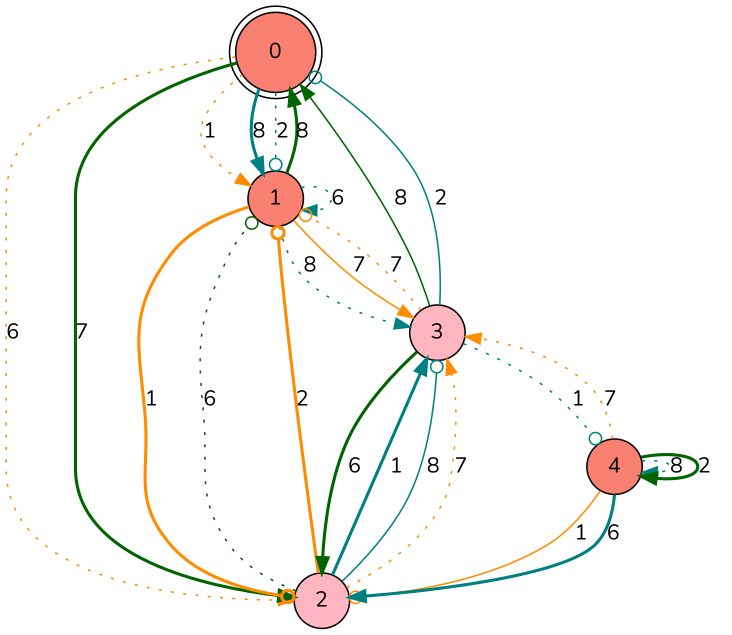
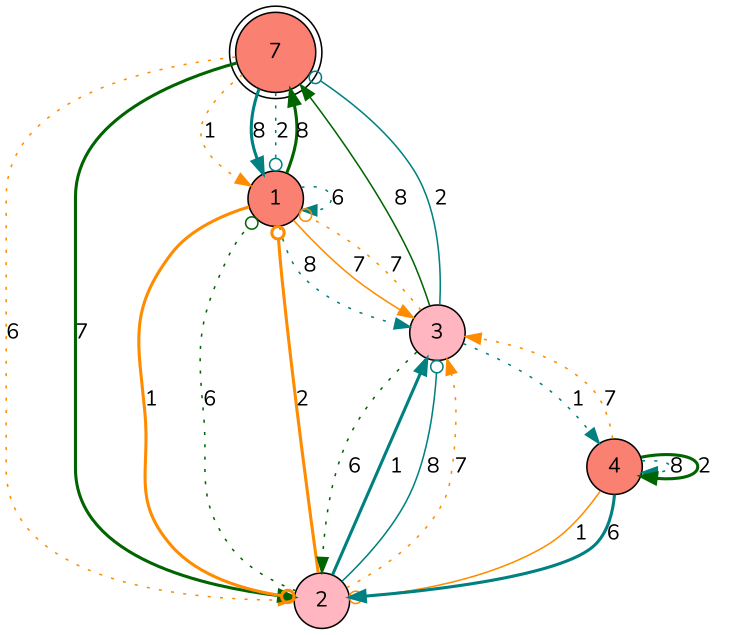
node "0": label "0" -> "7"
edge "3" -> "4": arrowhead odot -> normal
edge "3" -> "2": style bold -> dotted
